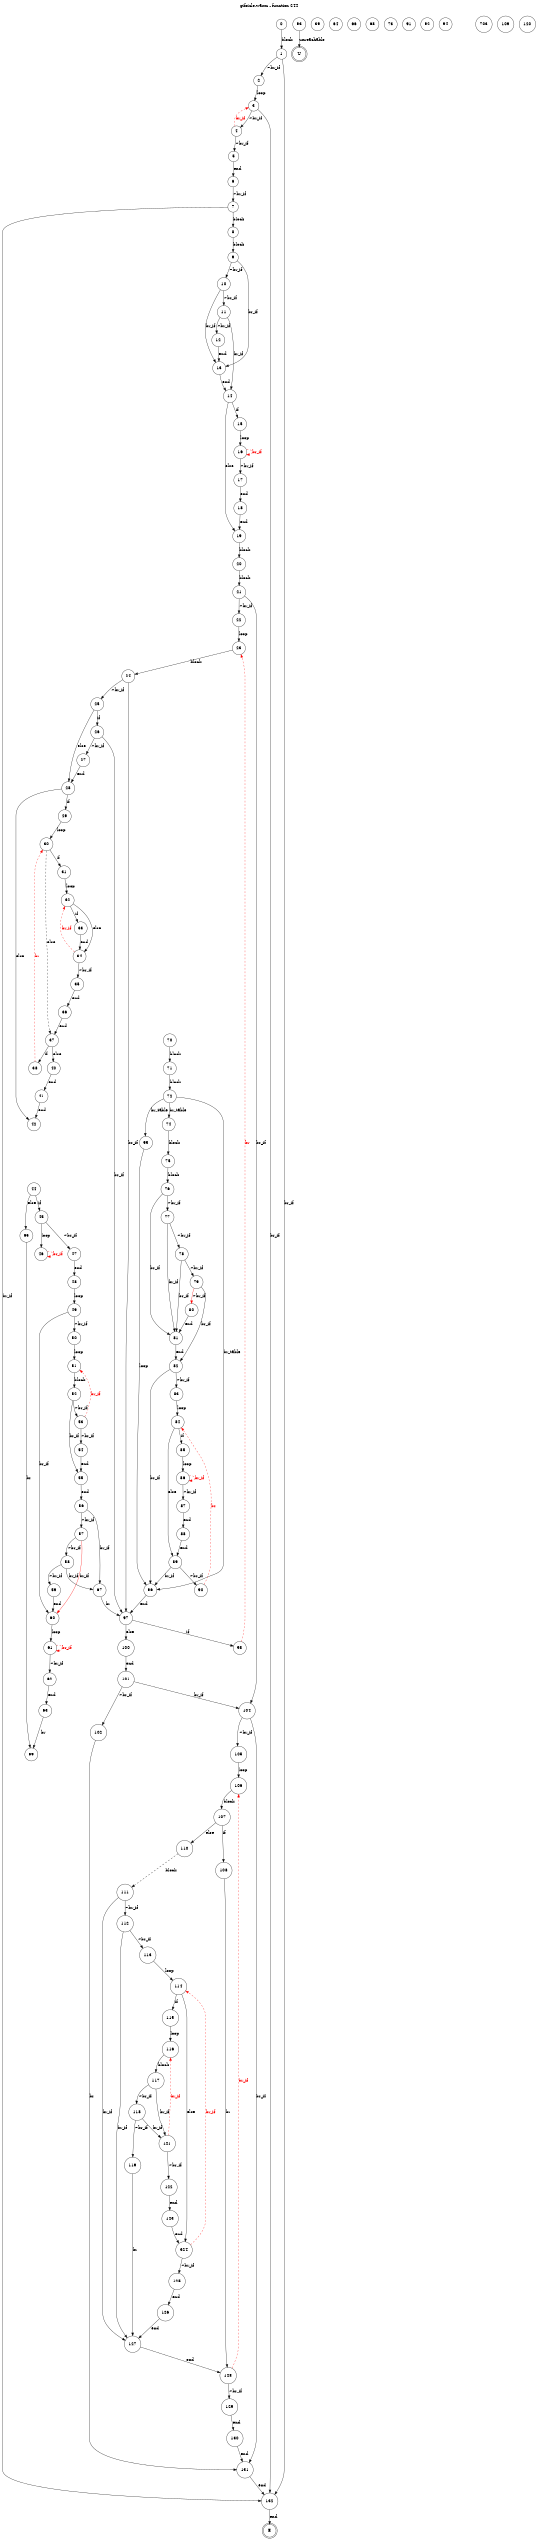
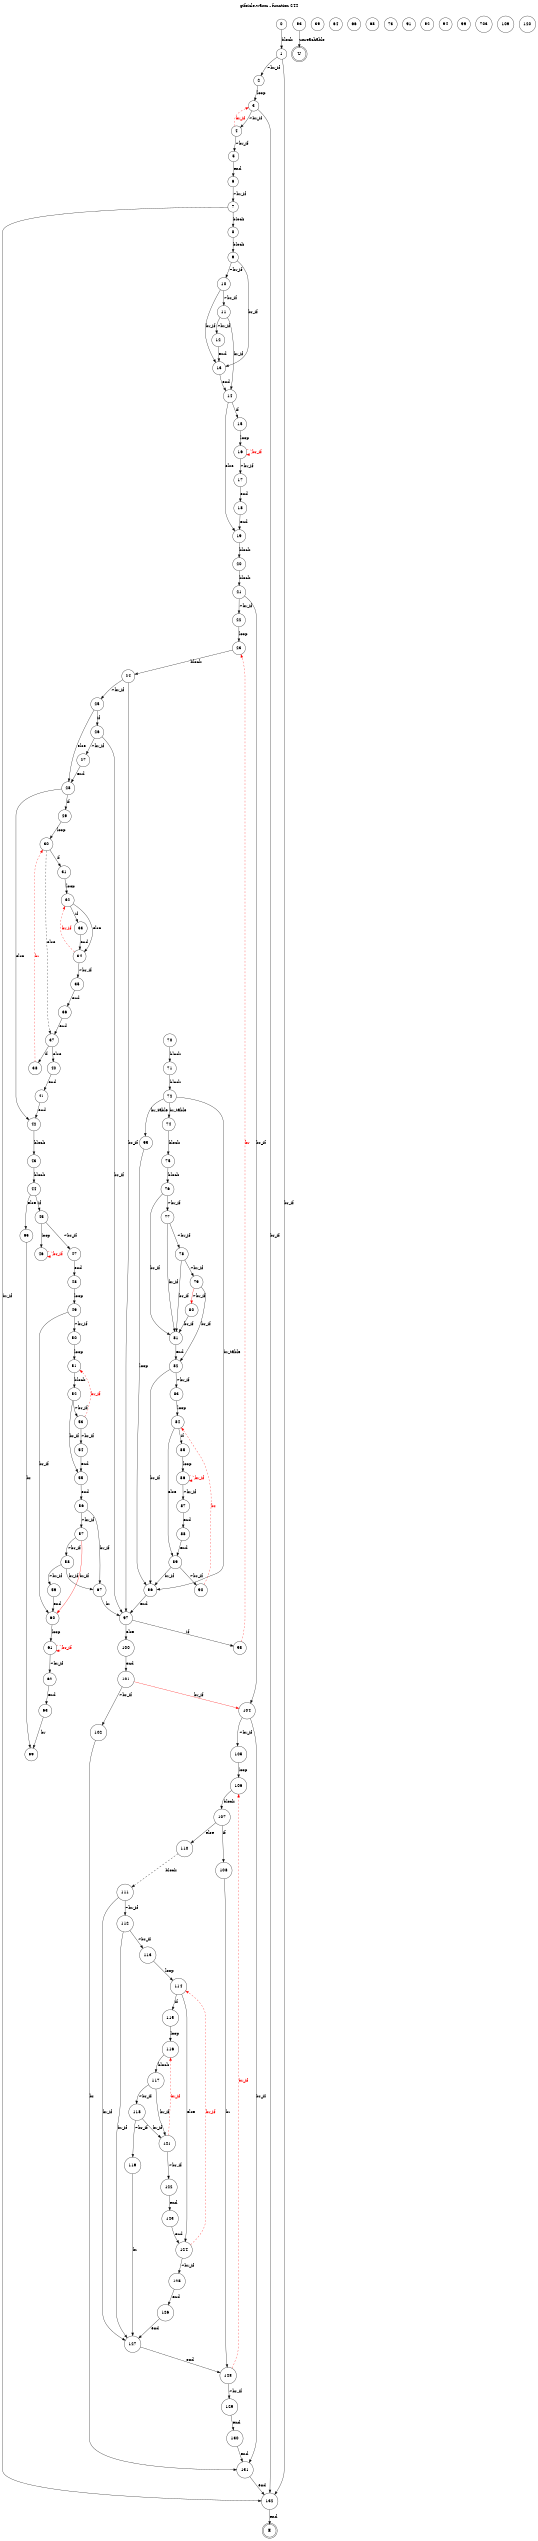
node "99": added
node "43": added
edge "80" -> "81": label "end" -> "br_if"
edge "101" -> "104": color black -> red
node "324": label "324" -> "124"
